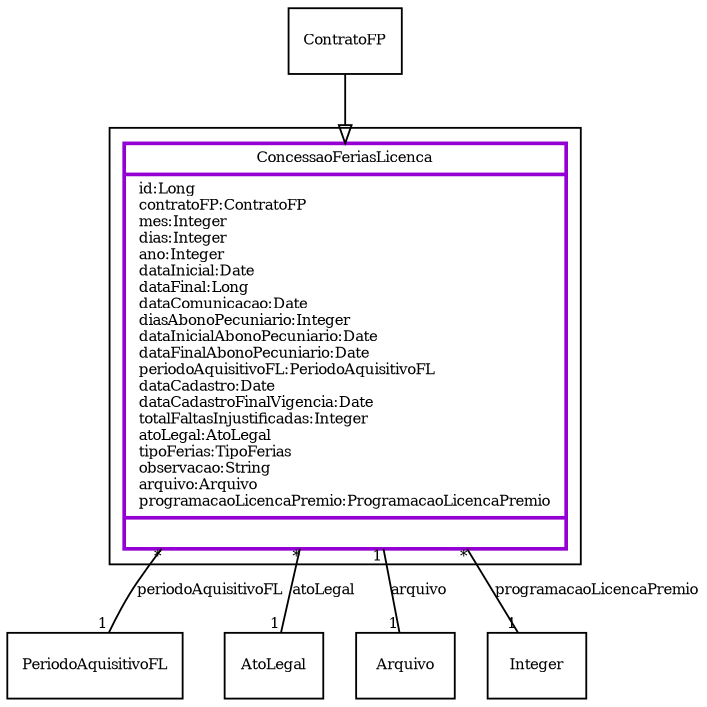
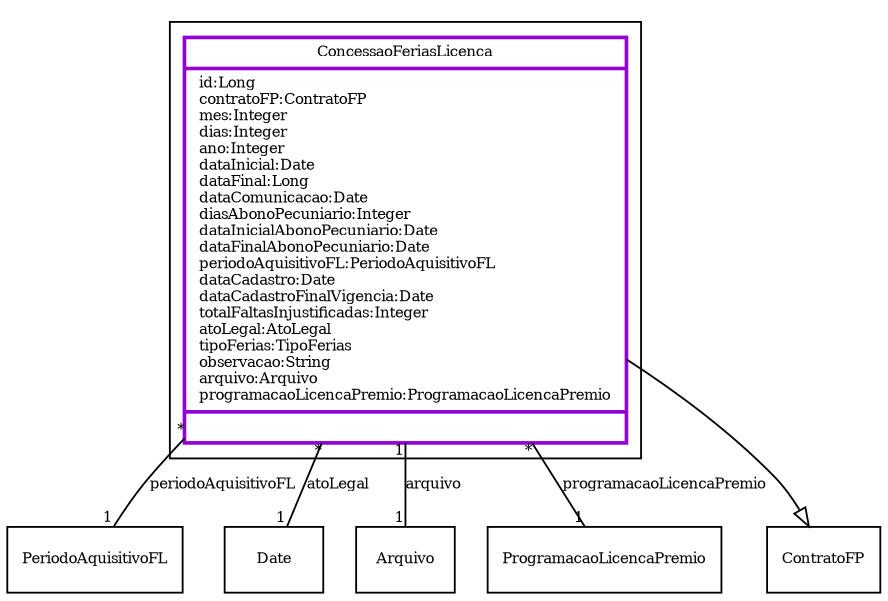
edge "ContratoFP" -> "ConcessaoFeriasLicenca": reversed
node "AtoLegal": label "AtoLegal" -> "Date"
node "Integer": label "Integer" -> "ProgramacaoLicencaPremio"
